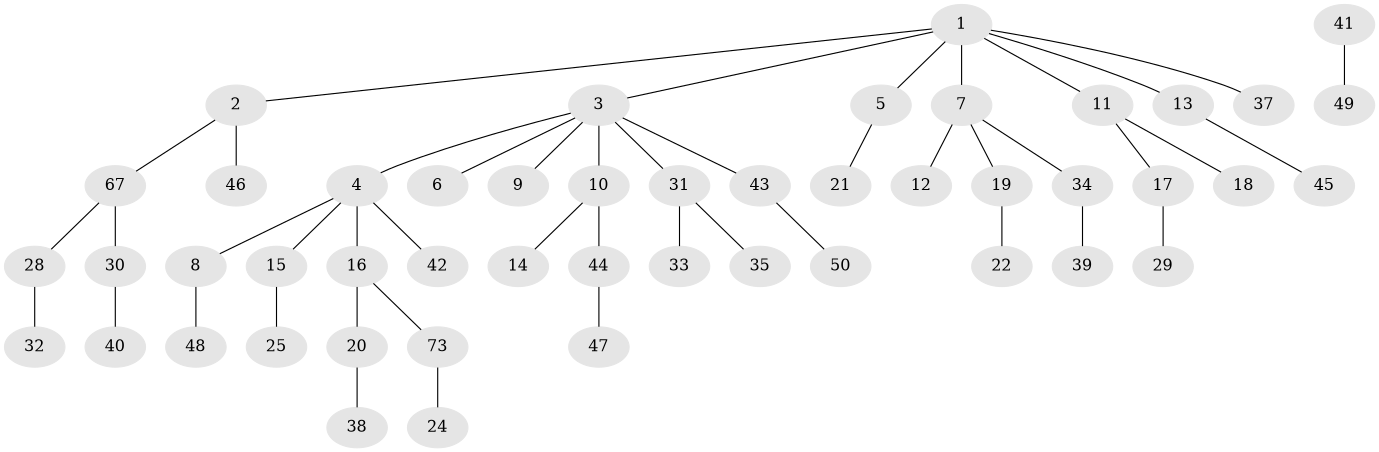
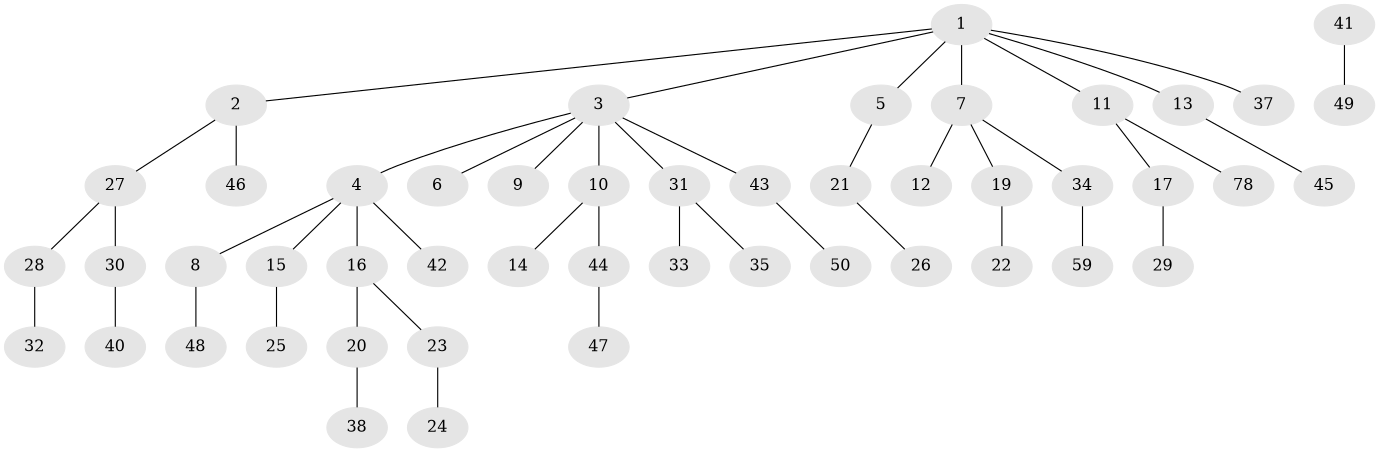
node "67": label "67" -> "27"
node "18": label "18" -> "78"
node "26": added
node "39": label "39" -> "59"
node "73": label "73" -> "23"
